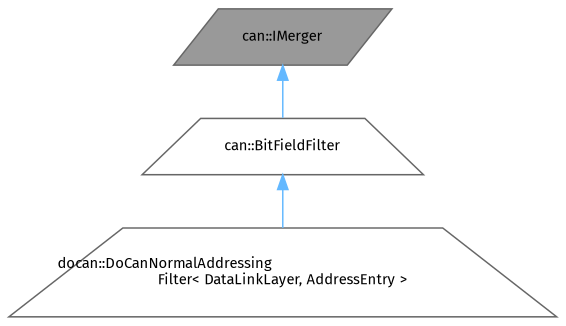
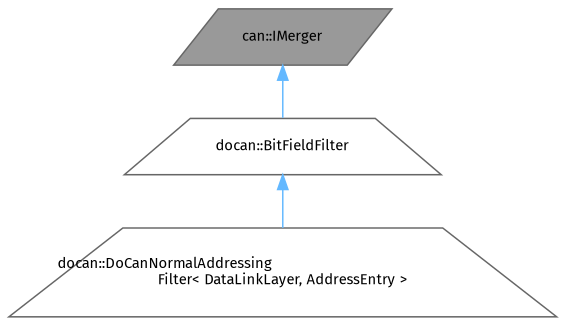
node "can::BitFieldFilter": label "can::BitFieldFilter" -> "docan::BitFieldFilter"
